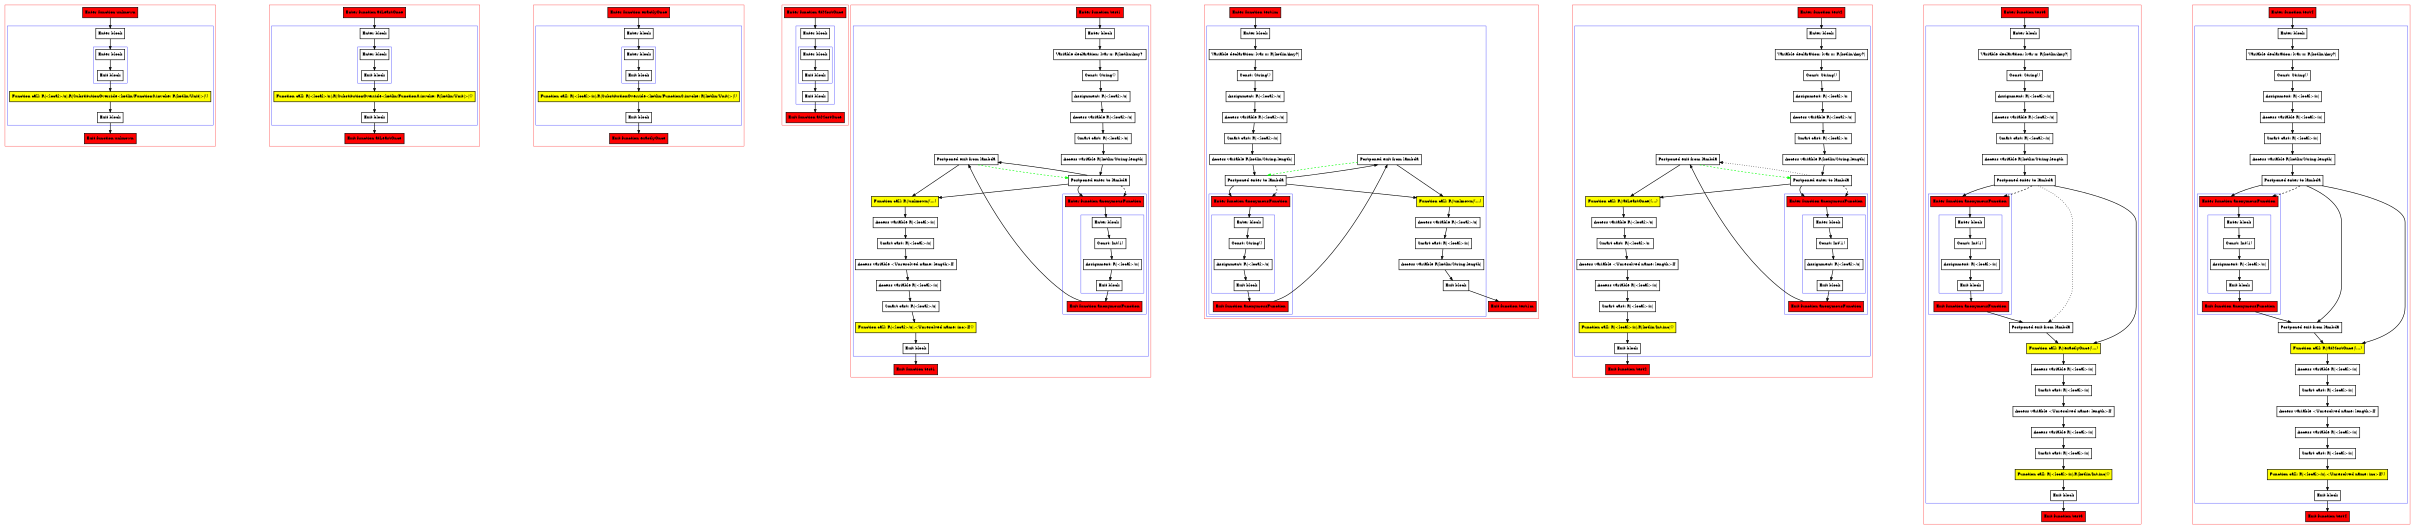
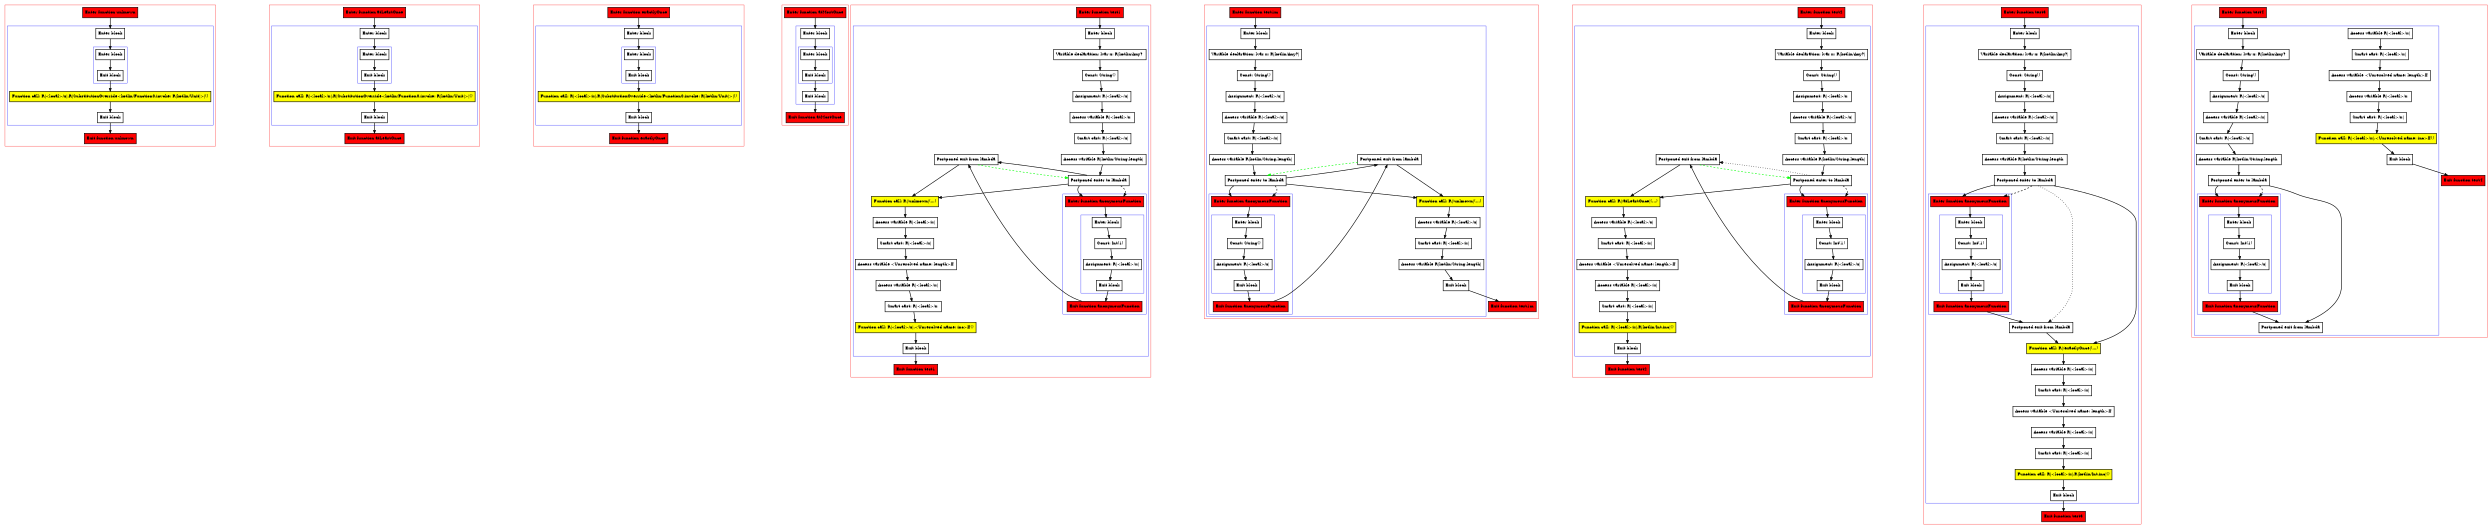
node "Function call: R|/atMostOnce|(...)": removed
